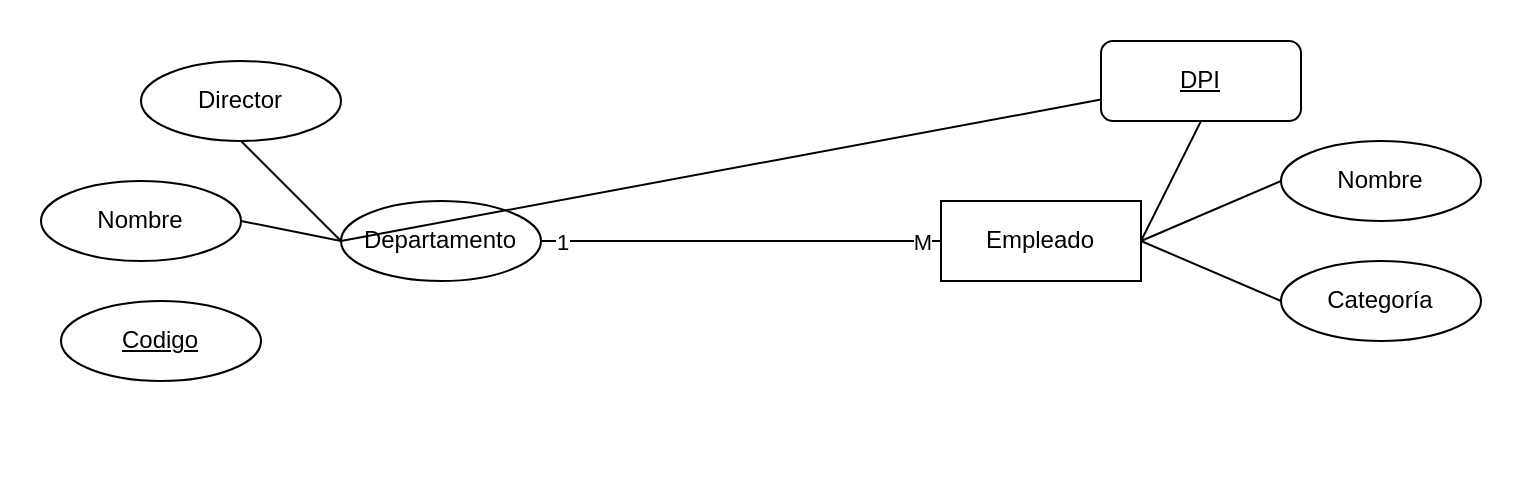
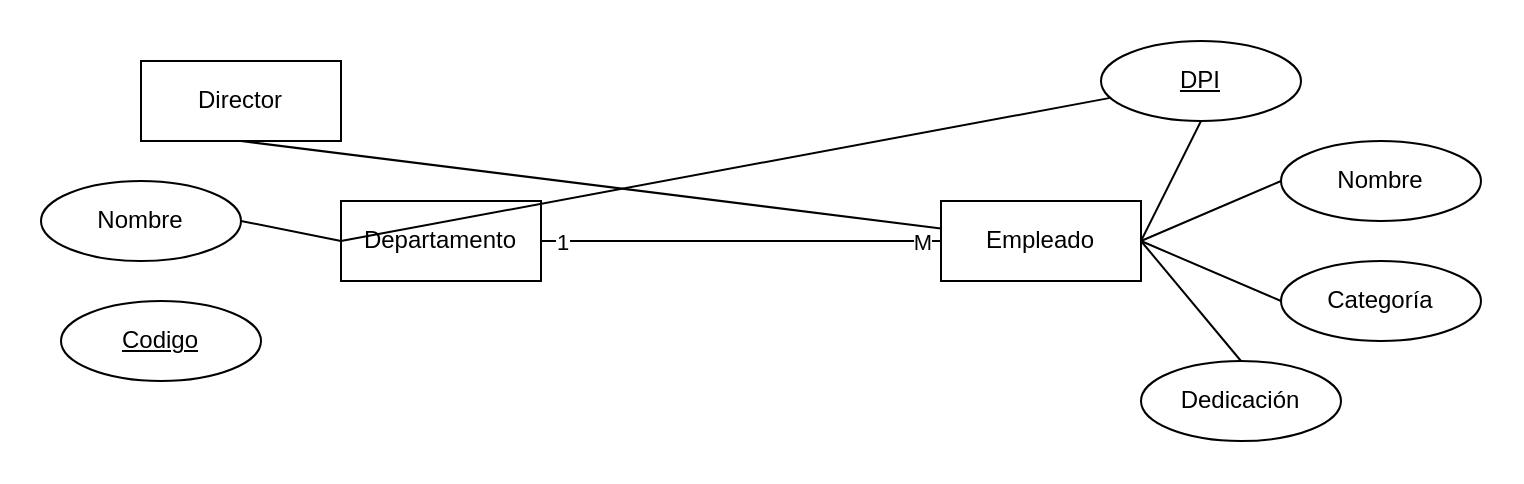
node "DPI": shape rounded rectangle -> ellipse
node "Director": shape ellipse -> rectangle
edge "Director" -- "Departamento": now "Director" -- "Empleado"
node "Departamento": shape ellipse -> rectangle
edge "Empleado" -- "Dedicación": added
node "Dedicación": added
